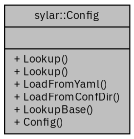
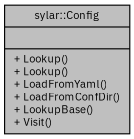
node "sylar::Config": text "+ Config()" -> "+ Visit()"
